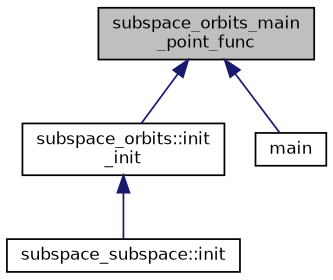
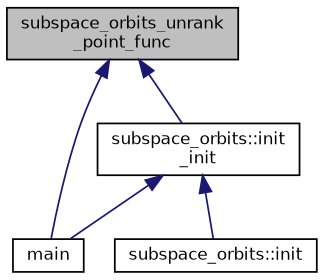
node "subspace_orbits_main _point_func": label "subspace_orbits_main _point_func" -> "subspace_orbits_unrank _point_func"
edge "main" -> "subspace_orbits::init _init": added
node "subspace_subspace::init": label "subspace_subspace::init" -> "subspace_orbits::init"
